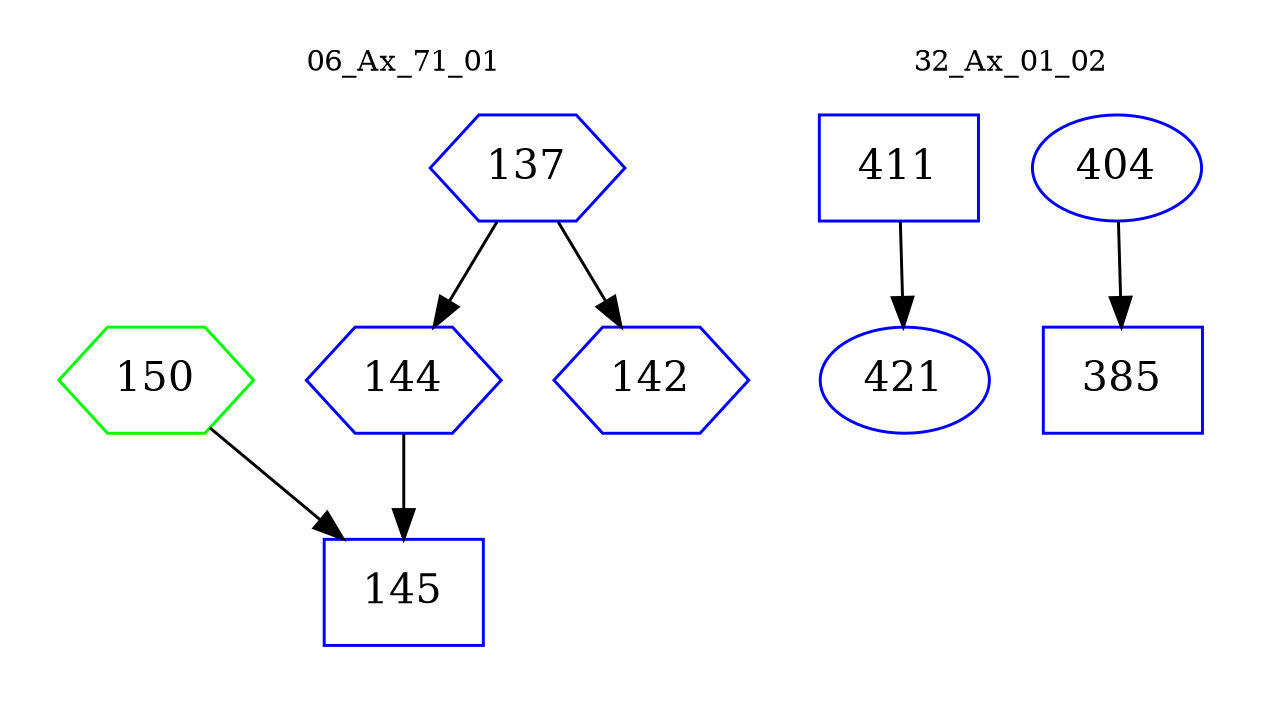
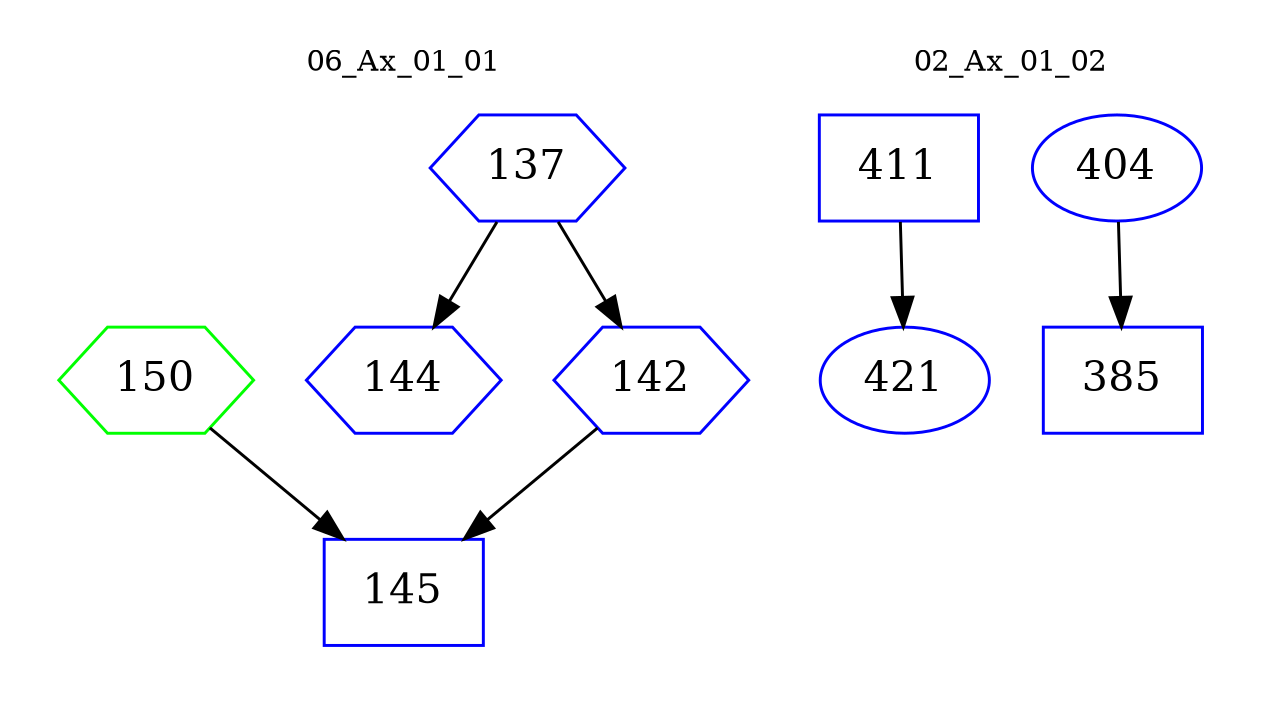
cluster "06_Ax_71_01": label "06_Ax_71_01" -> "06_Ax_01_01"
cluster "32_Ax_01_02": label "32_Ax_01_02" -> "02_Ax_01_02"
edge "144" -> "145": now "142" -> "145"
